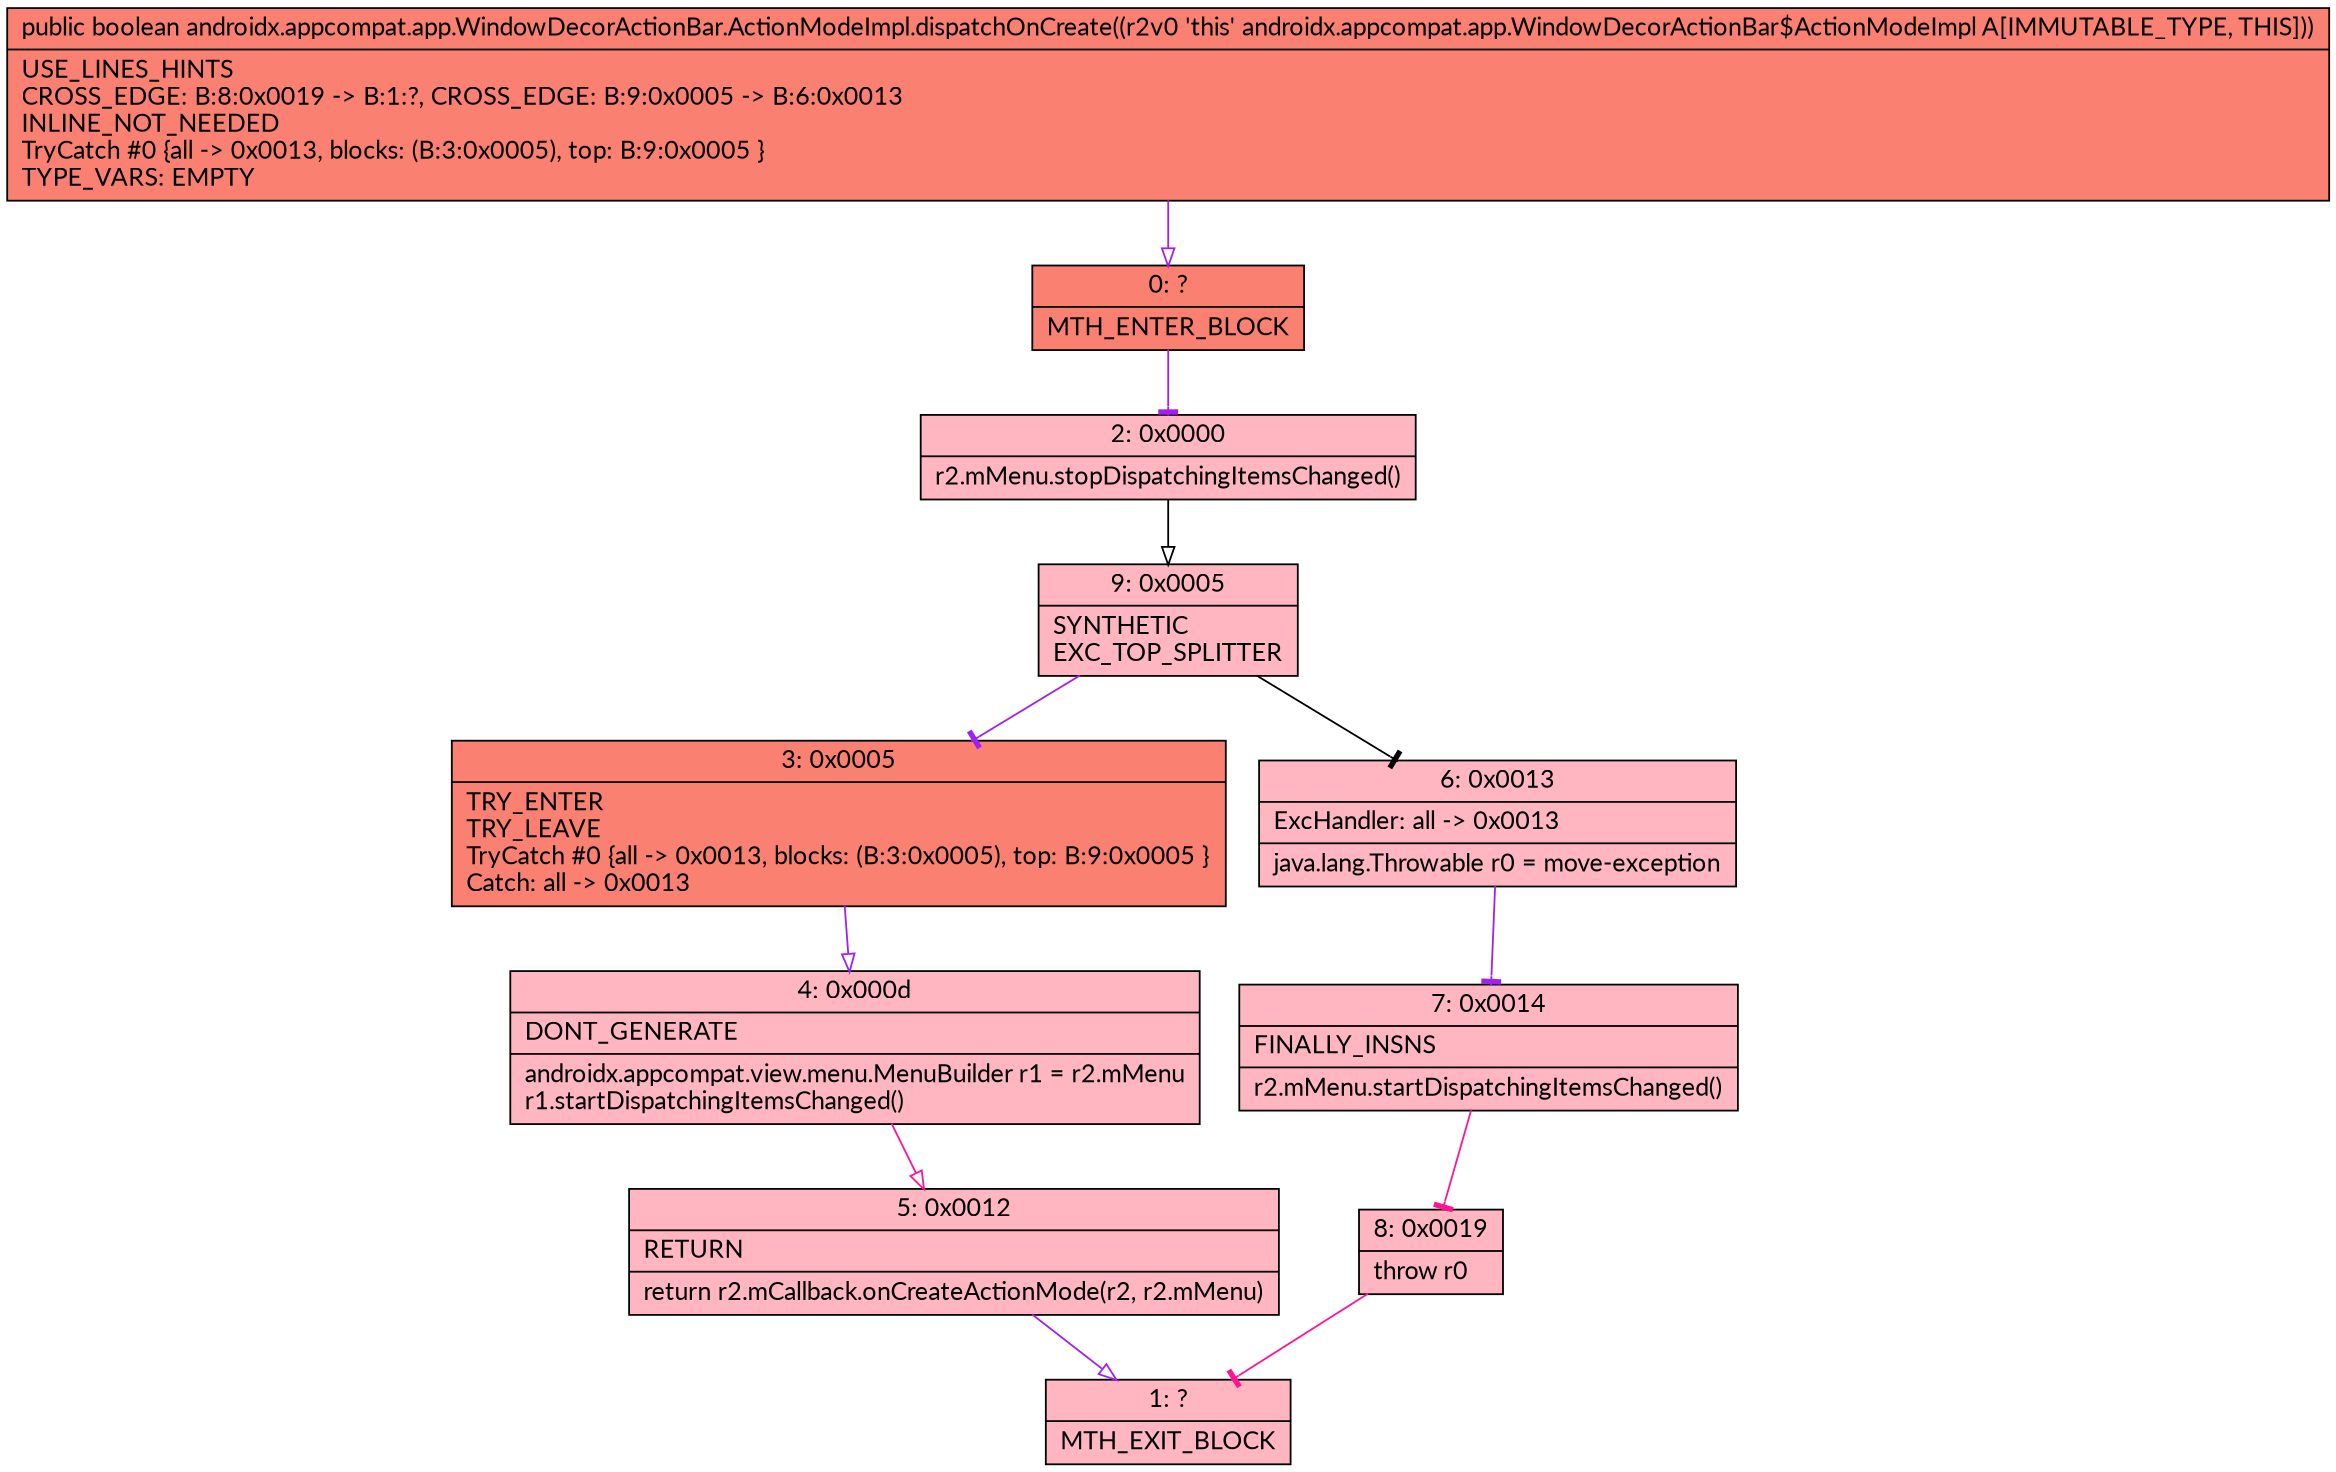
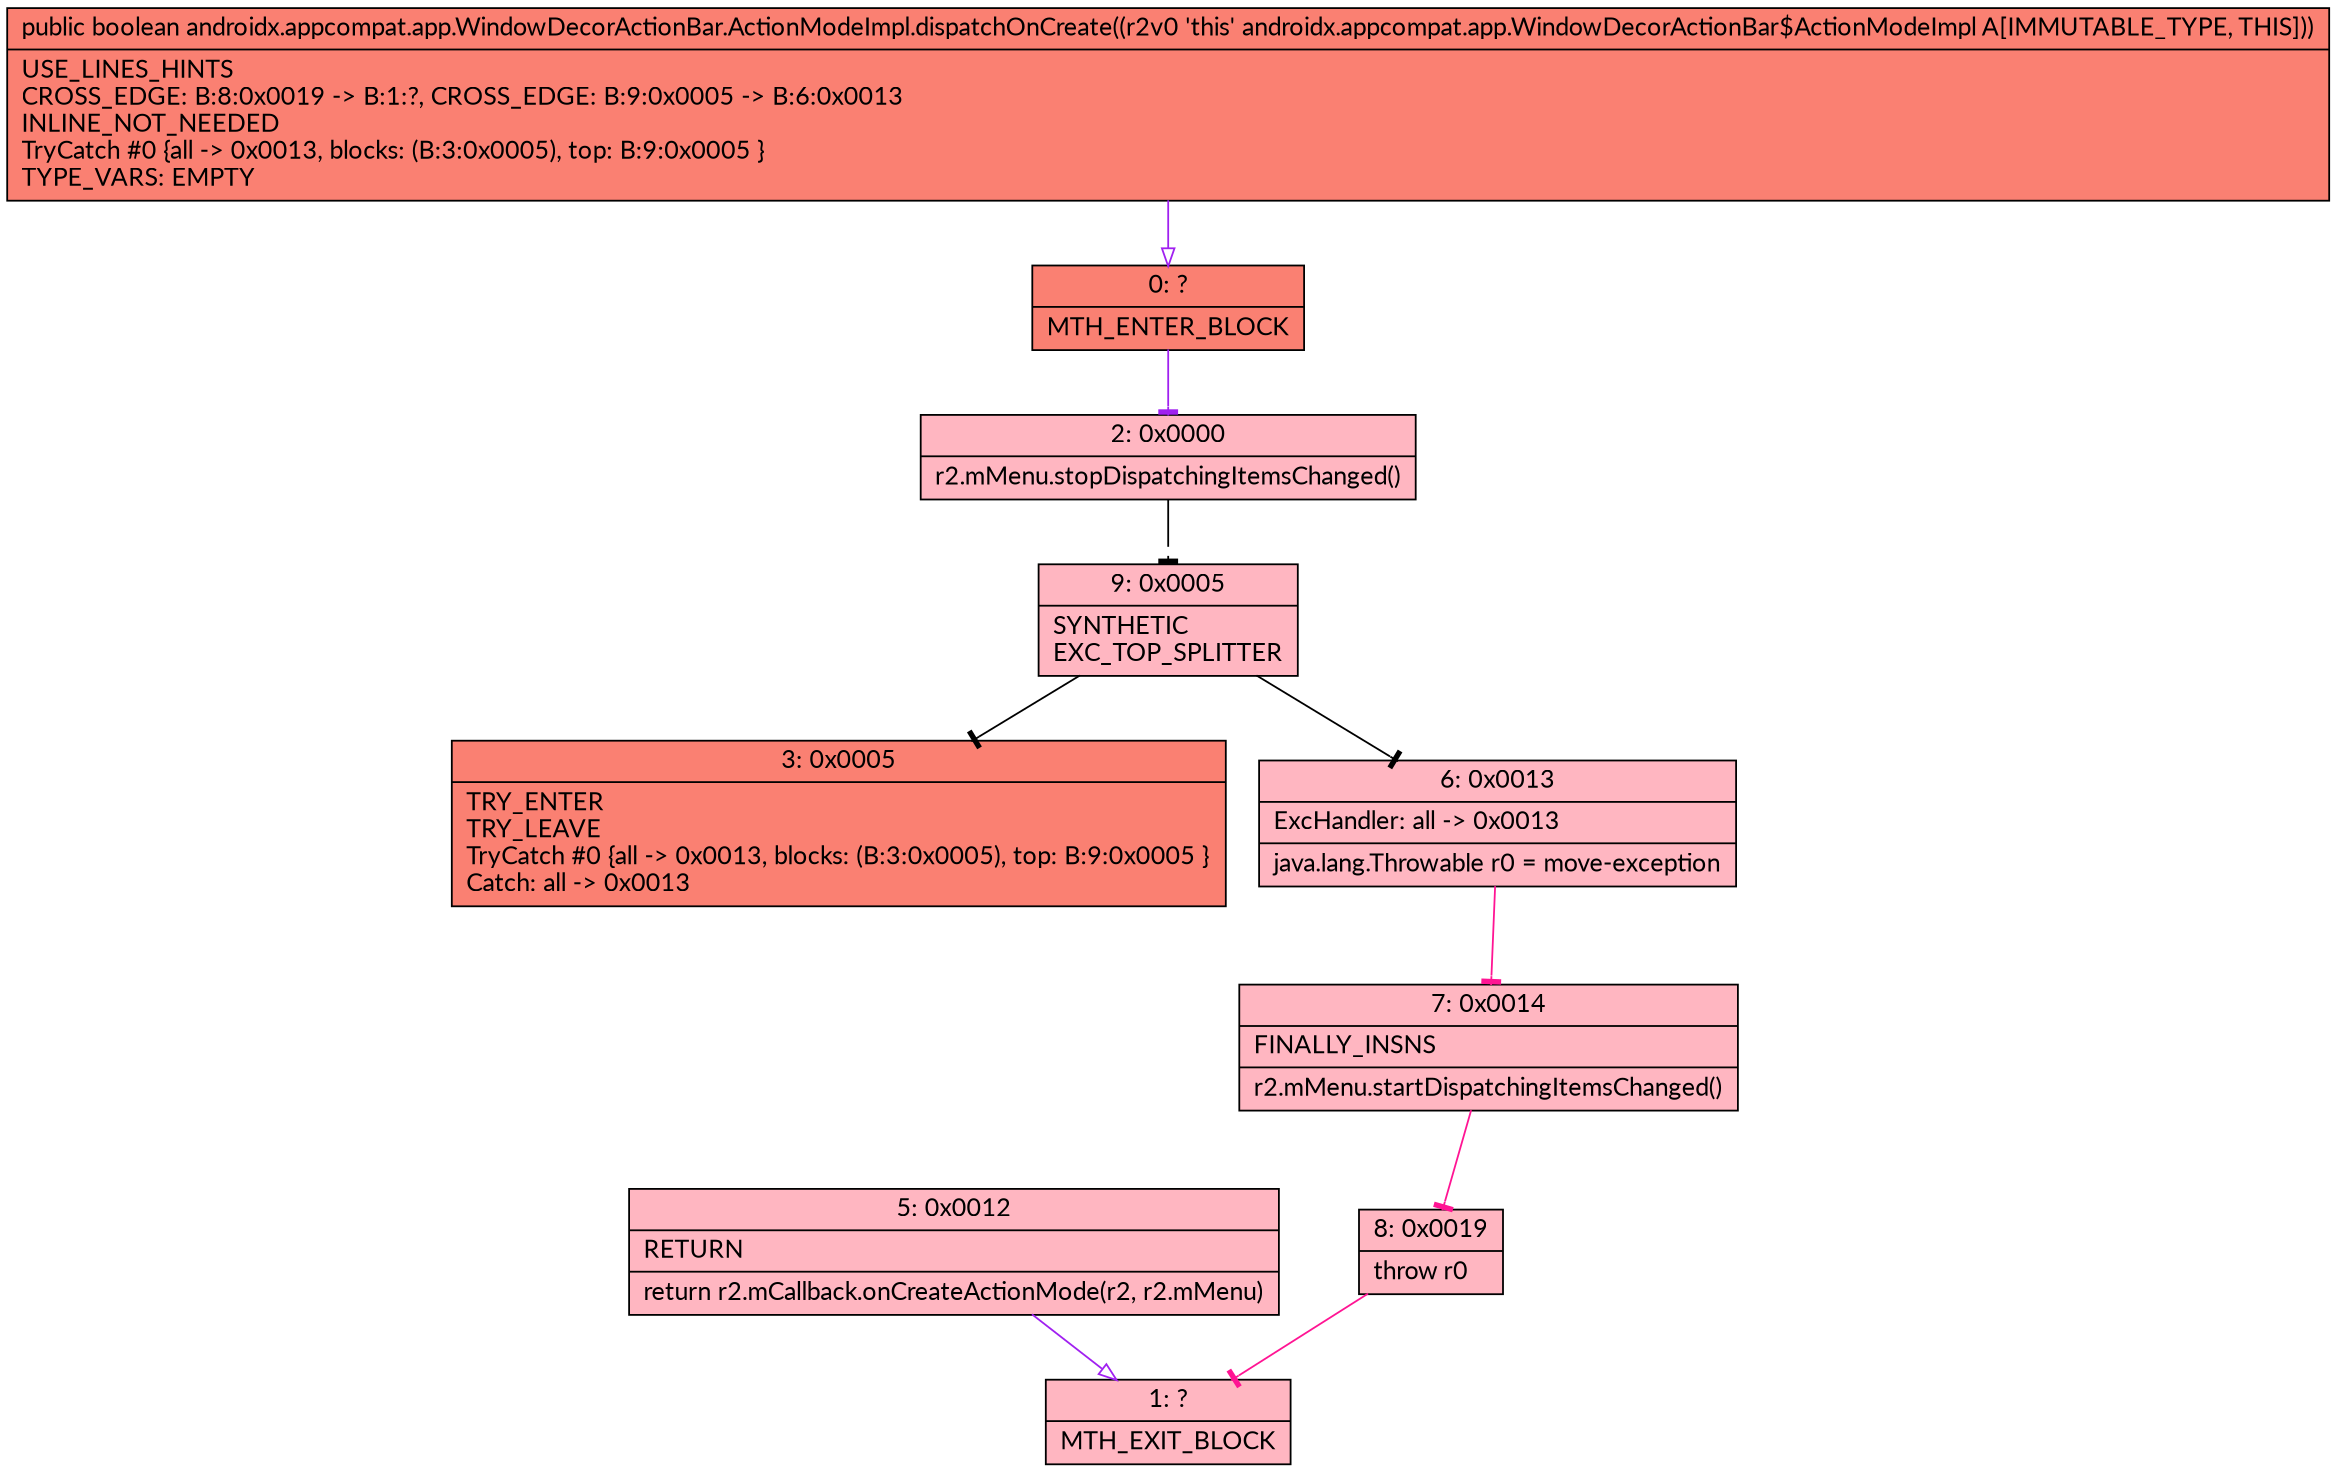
edge "2: 0x0000" -> "9: 0x0005": arrowhead onormal -> tee
edge "9: 0x0005" -> "3: 0x0005": color purple -> black
edge "6: 0x0013" -> "7: 0x0014": color purple -> deeppink
node "4: 0x000d": removed
